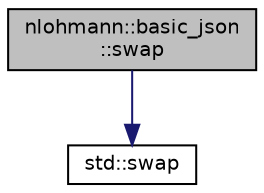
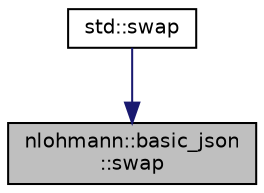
edge "nlohmann::basic_json ::swap" -> "std::swap": reversed
